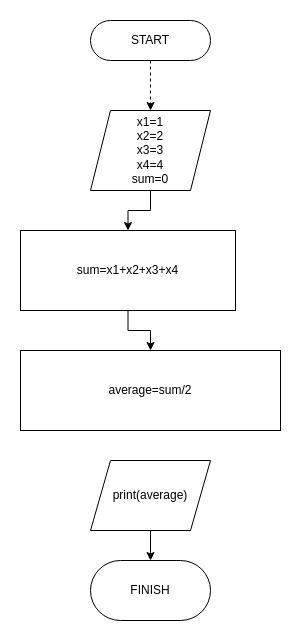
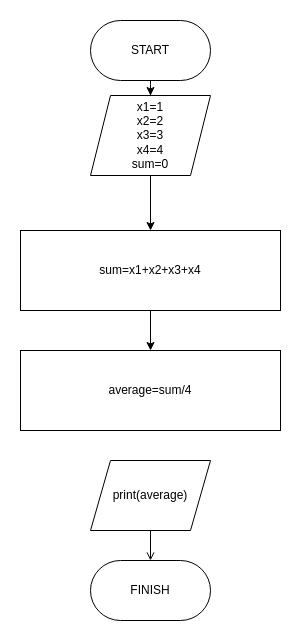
node "START": size 120x40 -> 120x60
node "x1=1 x2=2 x3=3 x4=4 sum=0": moved (151, 151) -> (151, 136)
node "sum=x1+x2+x3+x4": size 215x80 -> 260x80
node "average=sum/2": label "average=sum/2" -> "average=sum/4"
edge "print(average)" -> "FINISH": arrowhead classic -> open
